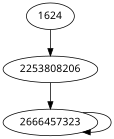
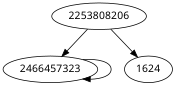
edge "1624" -> "2253808206": reversed
node "2666457323": label "2666457323" -> "2466457323"
